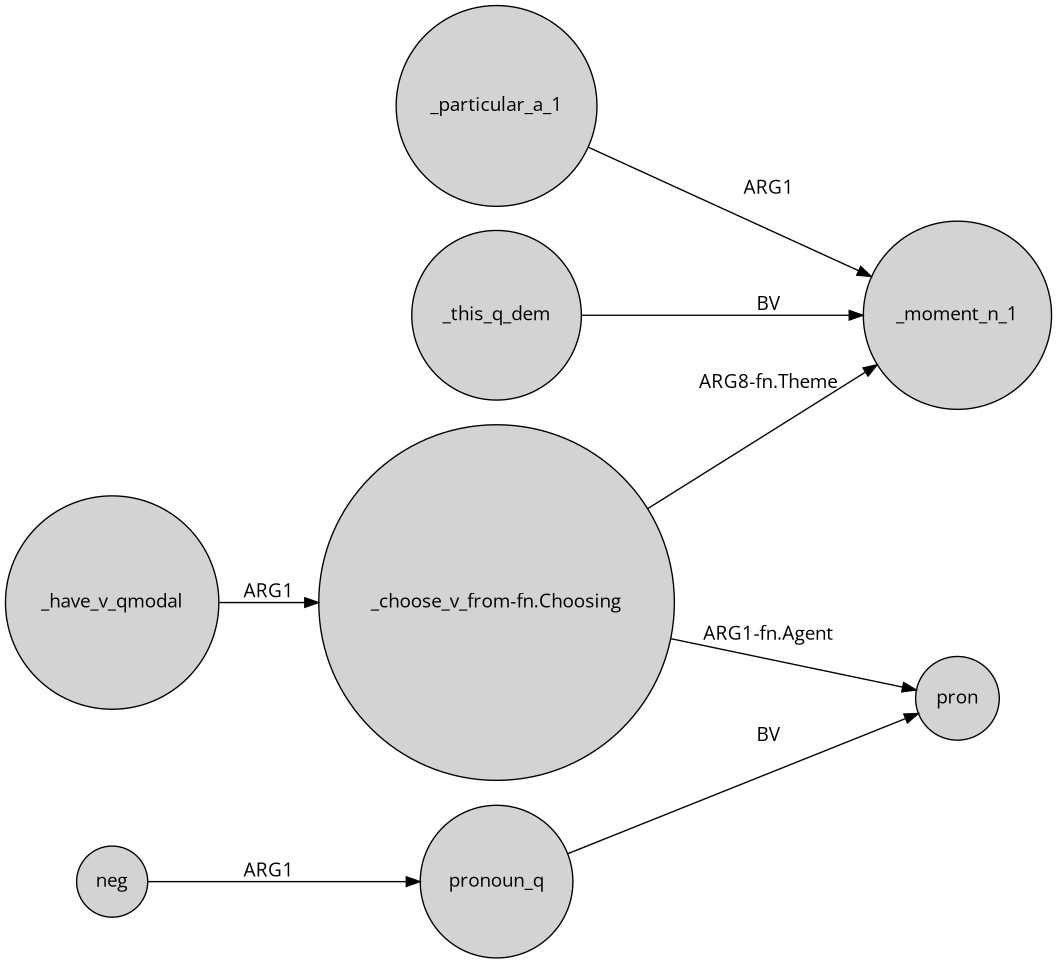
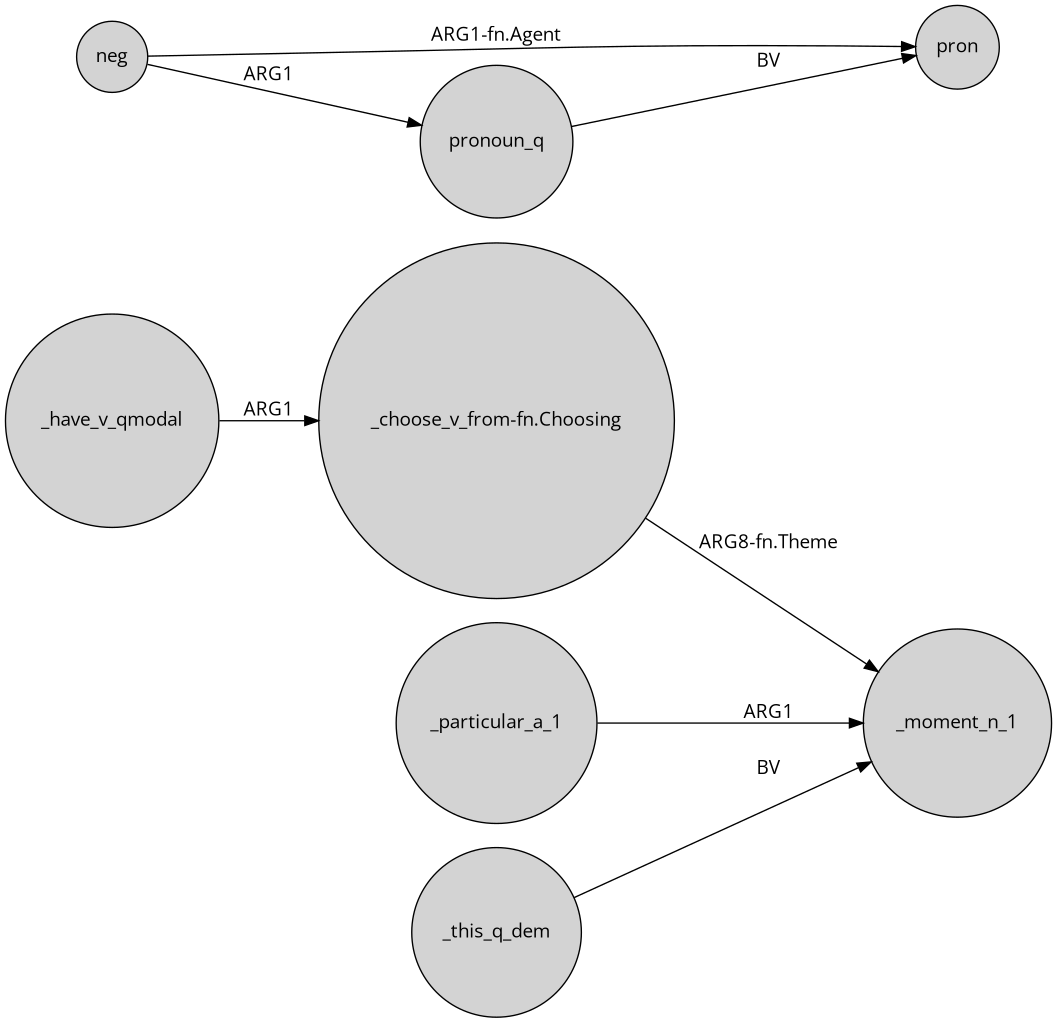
edge "_choose_v_from-fn.Choosing" -> "pron": now "neg" -> "pron"
